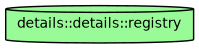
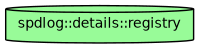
node "details::details::registry": label "details::details::registry" -> "spdlog::details::registry"
